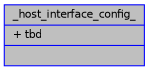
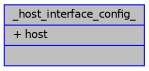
node "_host_interface_config_": text "+ tbd" -> "+ host"
